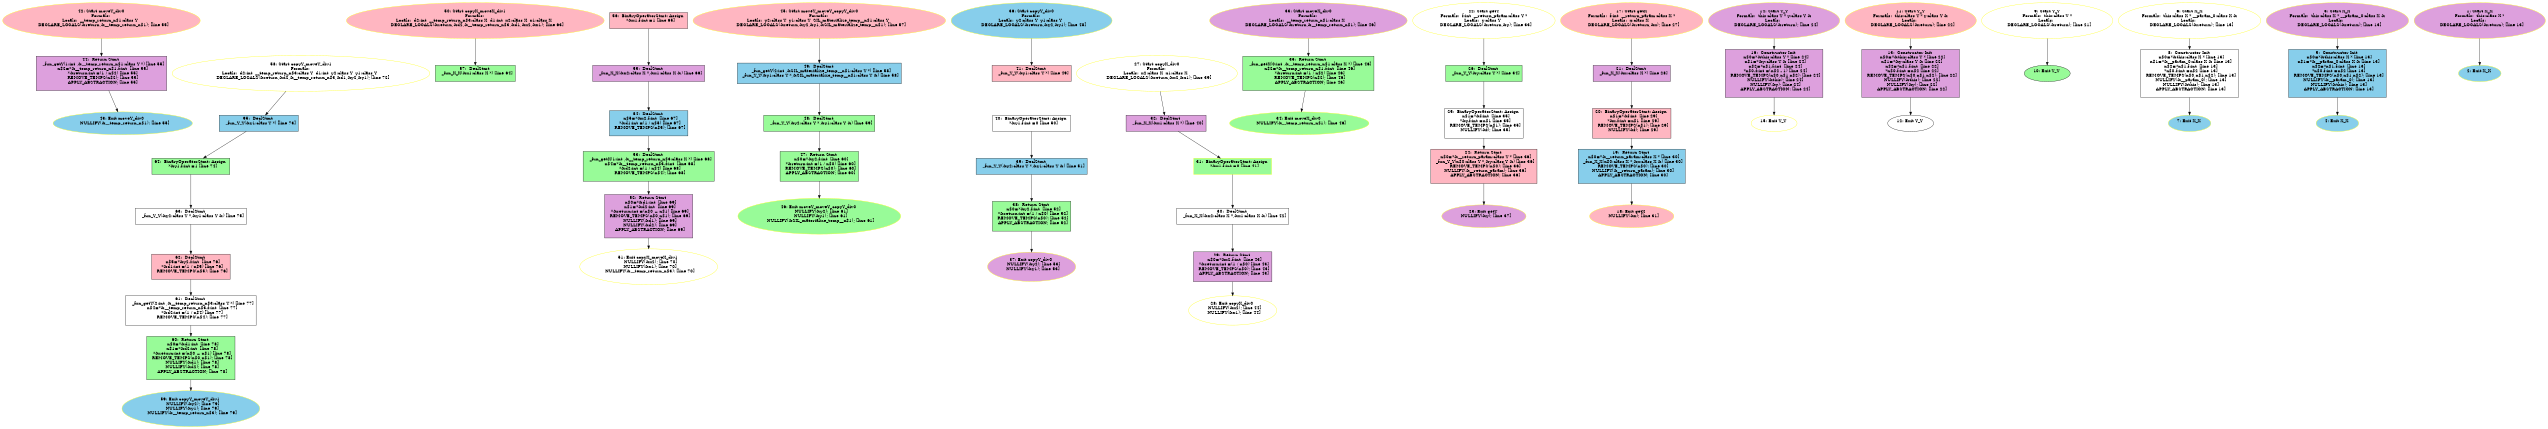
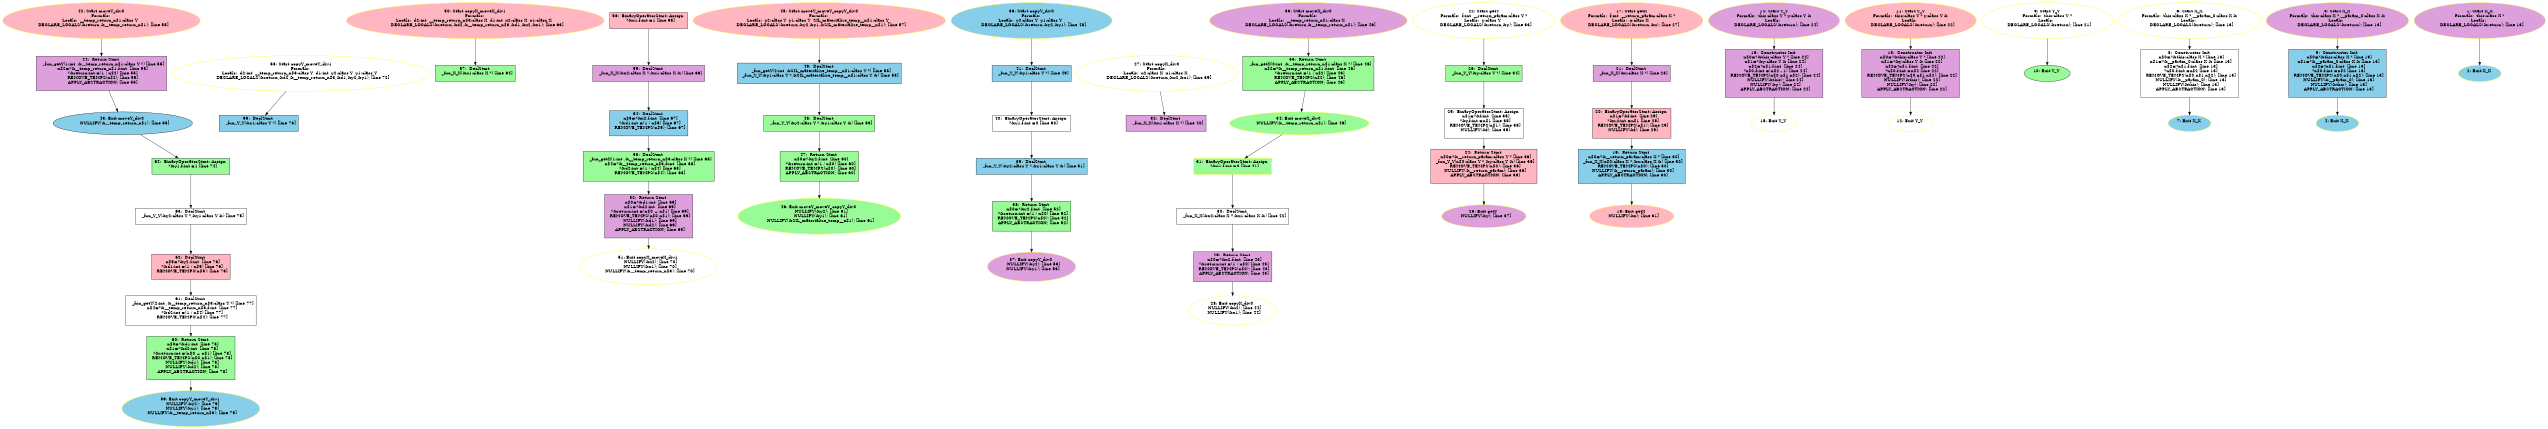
node "41:  DeclStmt _fun_Y_Y(&y1:class Y *) [line 49]": fillcolor lightpink -> skyblue
edge "41:  DeclStmt _fun_Y_Y(&y1:class Y *) [line 49]" -> "40:  BinaryOperatorStmt: Assign *&y1.f:int =0 [line 50]": added
node "43: Exit moveY_div0 NULLIFY(&__temp_return_n$1); [line 55]": color yellow -> black
node "12: Exit Y_Y": color black -> yellow
edge "95:  DeclStmt _fun_Y_Y(&y1:class Y *) [line 73]" -> "64:  BinaryOperatorStmt: Assign *&y1.f:int =1 [line 74]": now "43: Exit moveY_div0 NULLIFY(&__temp_return_n$1); [line 55]" -> "64:  BinaryOperatorStmt: Assign *&y1.f:int =1 [line 74]"
edge "32:  DeclStmt _fun_X_X(&x1:class X *) [line 40]" -> "31:  BinaryOperatorStmt: Assign *&x1.f:int =0 [line 41]": now "34: Exit moveX_div0 NULLIFY(&__temp_return_n$1); [line 46]" -> "31:  BinaryOperatorStmt: Assign *&x1.f:int =0 [line 41]"
